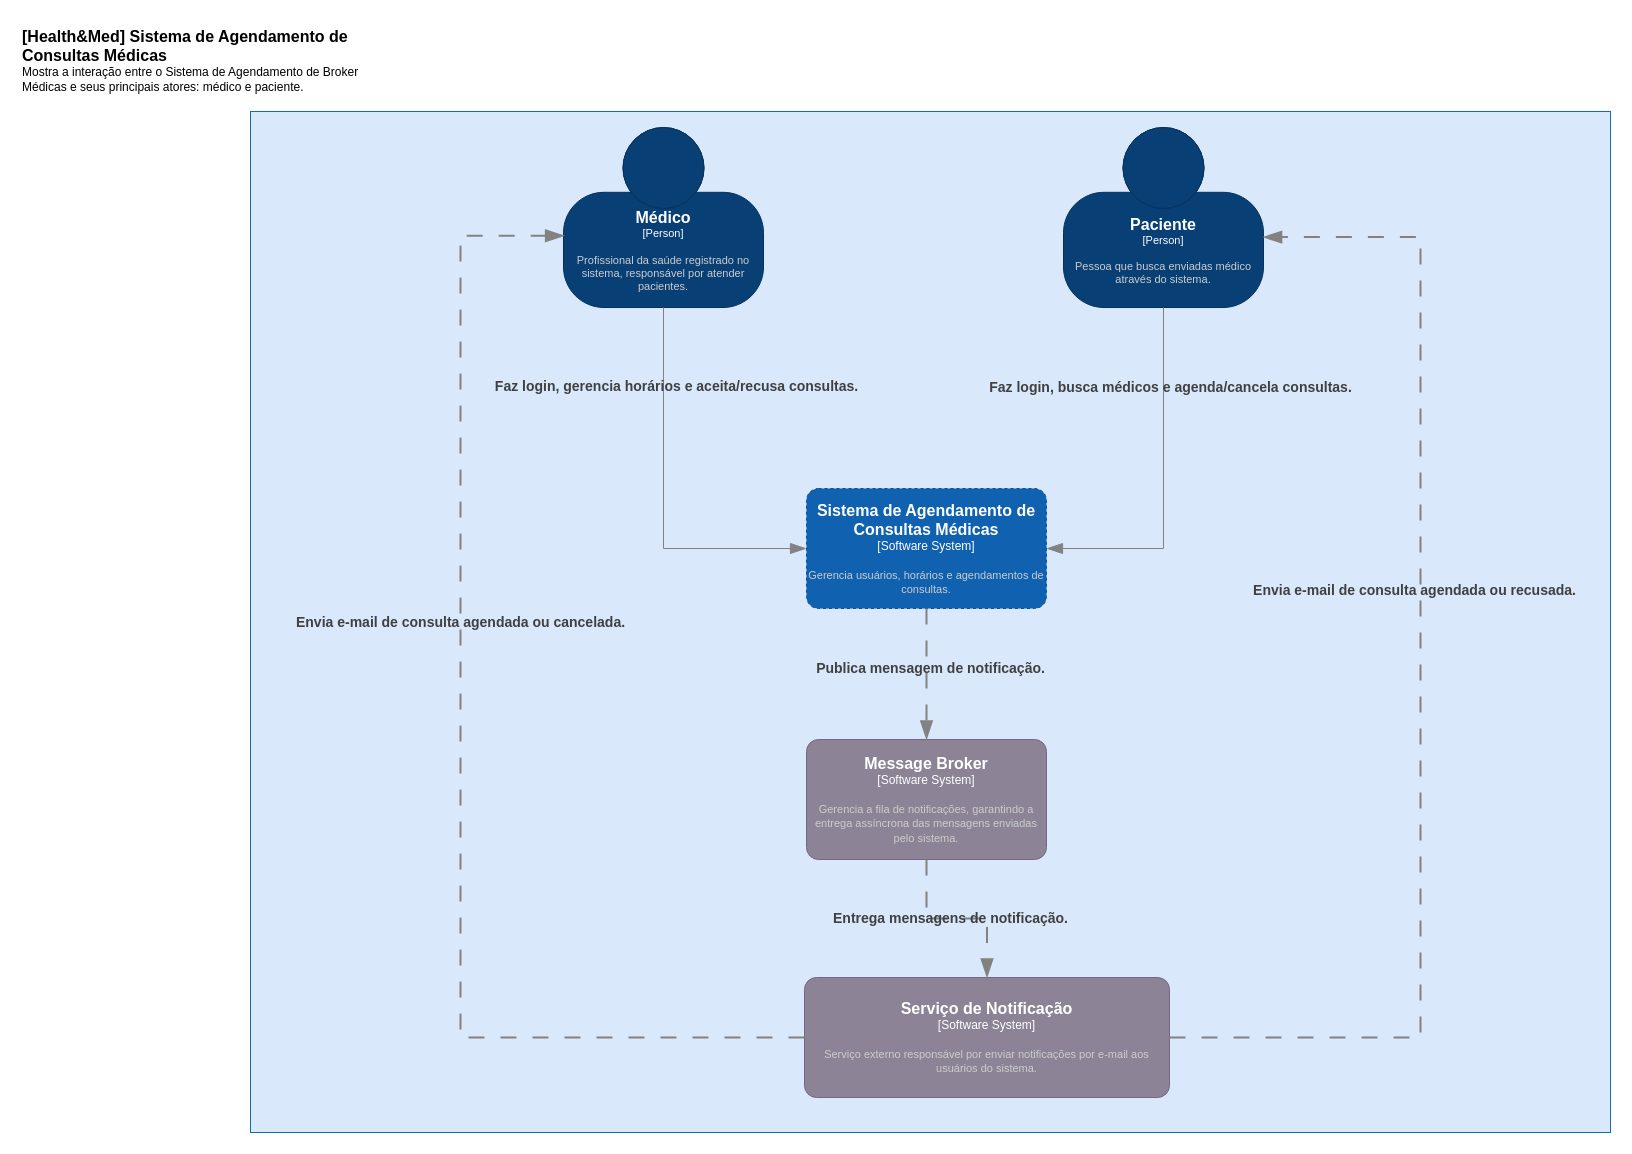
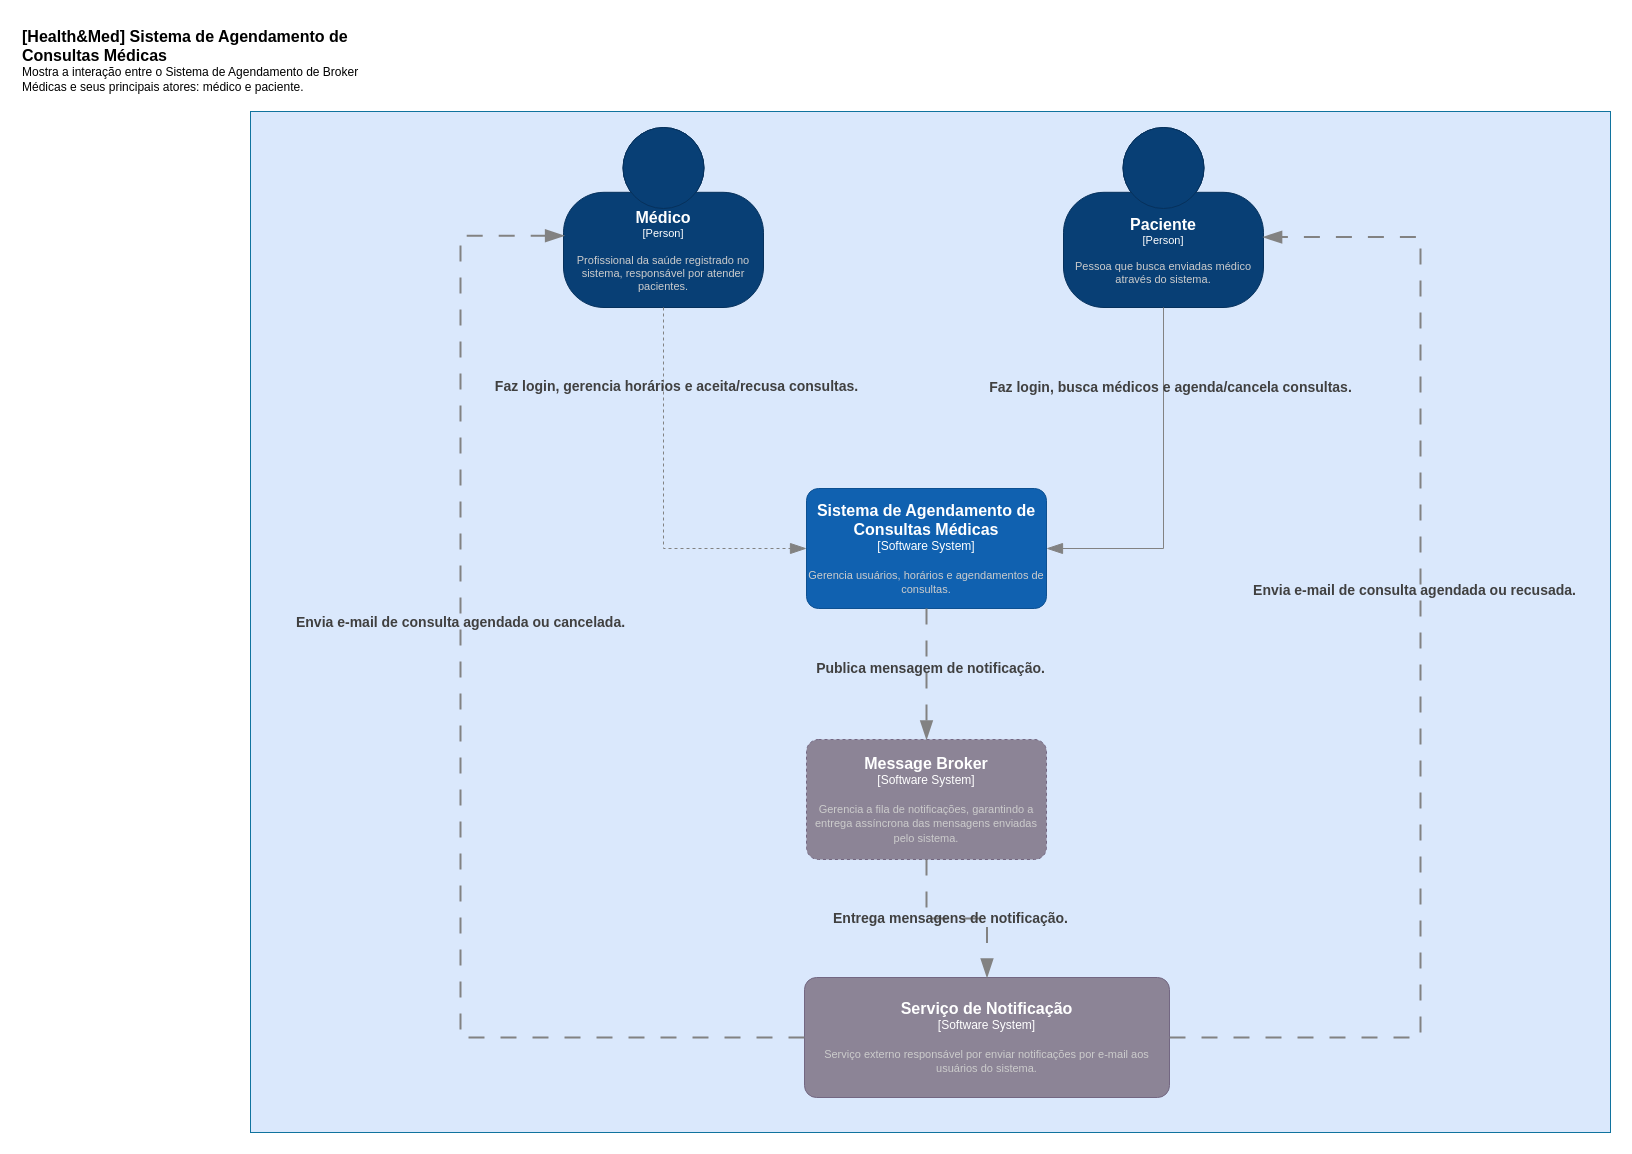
edge "Médico [Person] Profissional da saúde registrado no sistema, responsável por atender pacientes." -> "Sistema de Agendamento de Consultas Médicas [Software System] Gerencia usuários, horários e agendamentos de consultas.": style solid -> dashed
node "Sistema de Agendamento de Consultas Médicas [Software System] Gerencia usuários, horários e agendamentos de consultas.": style dashed -> solid
node "Message Broker [Software System] Gerencia a fila de notificações, garantindo a entrega assíncrona das mensagens enviadas pelo sistema.": style solid -> dashed
